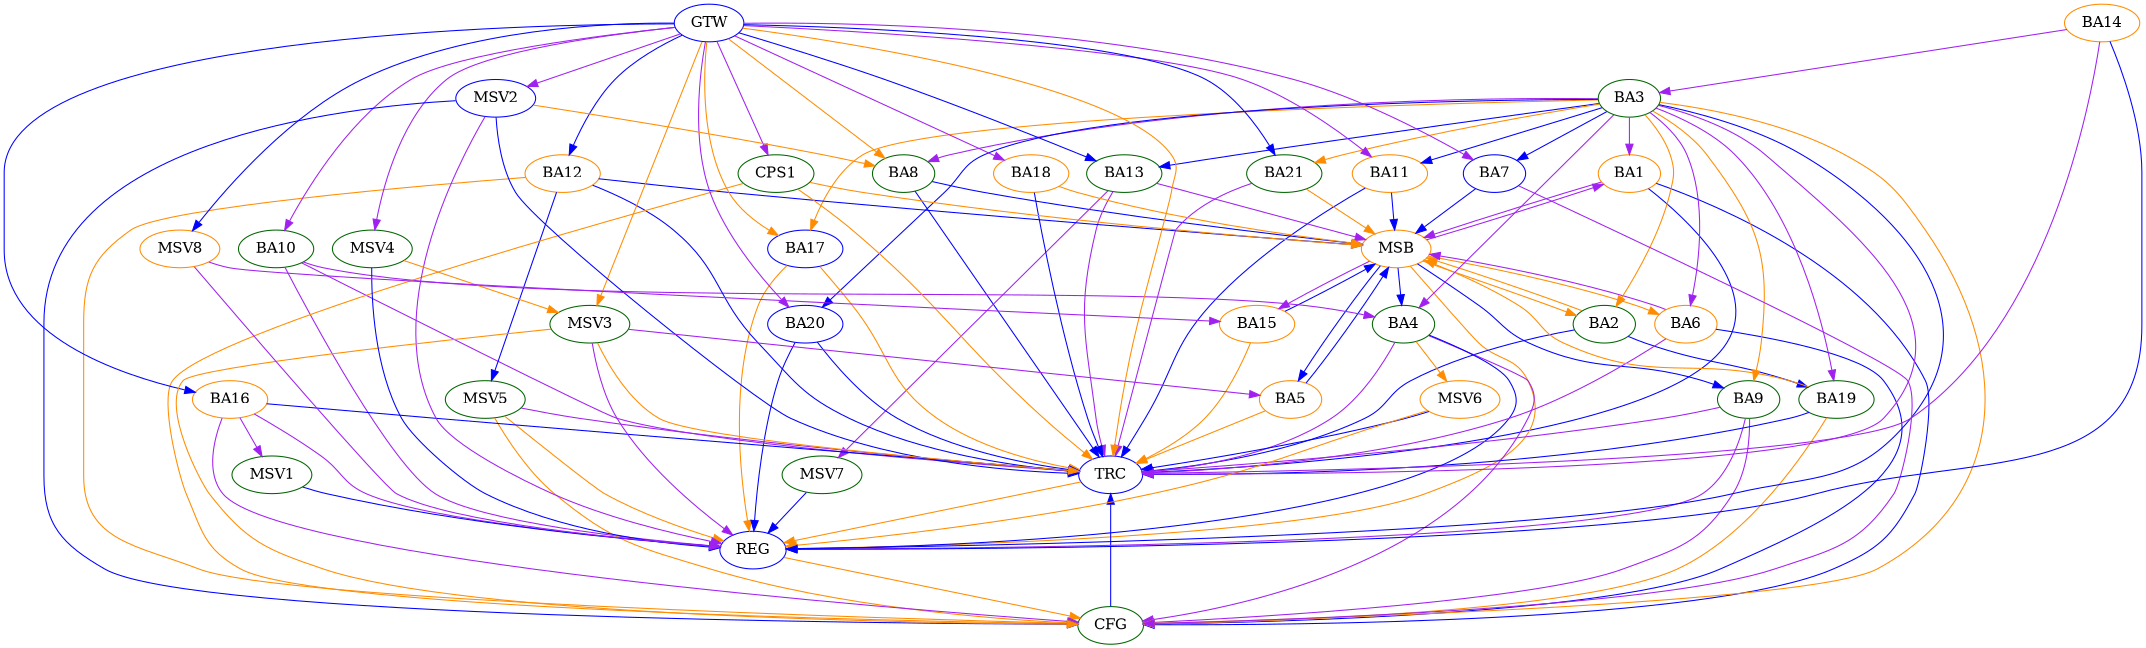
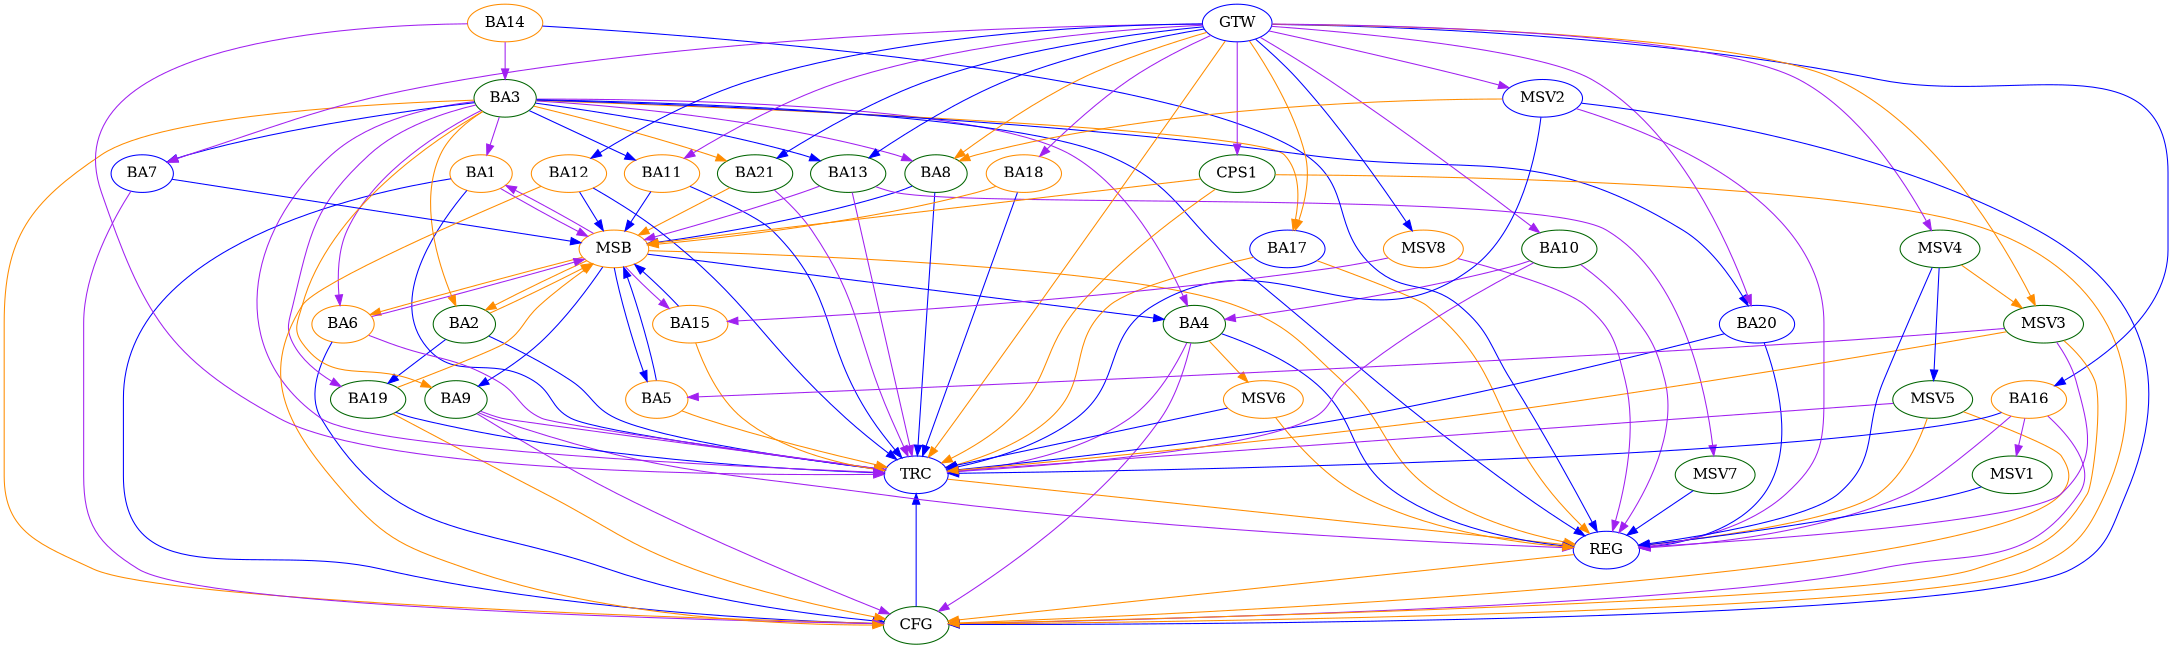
edge "BA12" -> "MSV5": now "MSV4" -> "MSV5"
